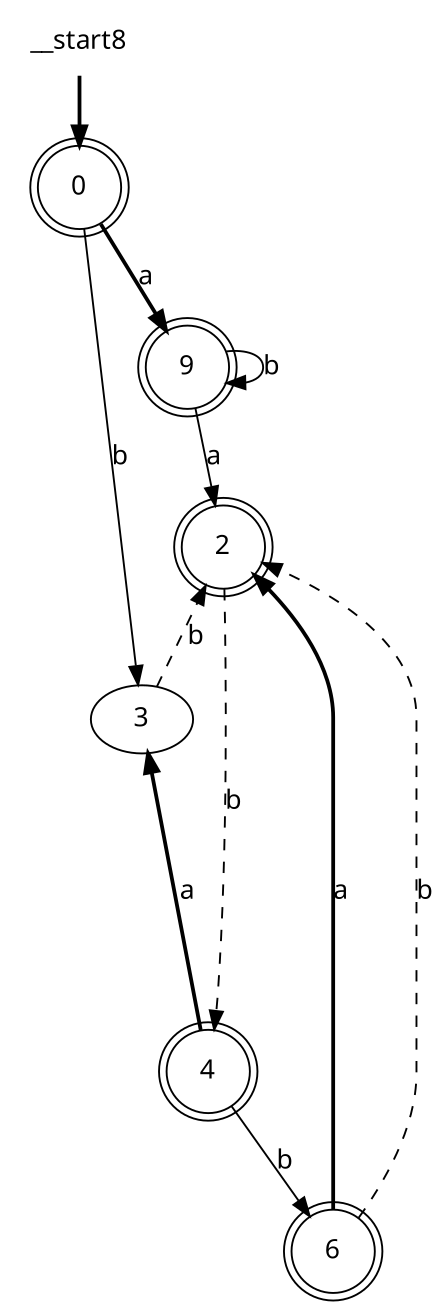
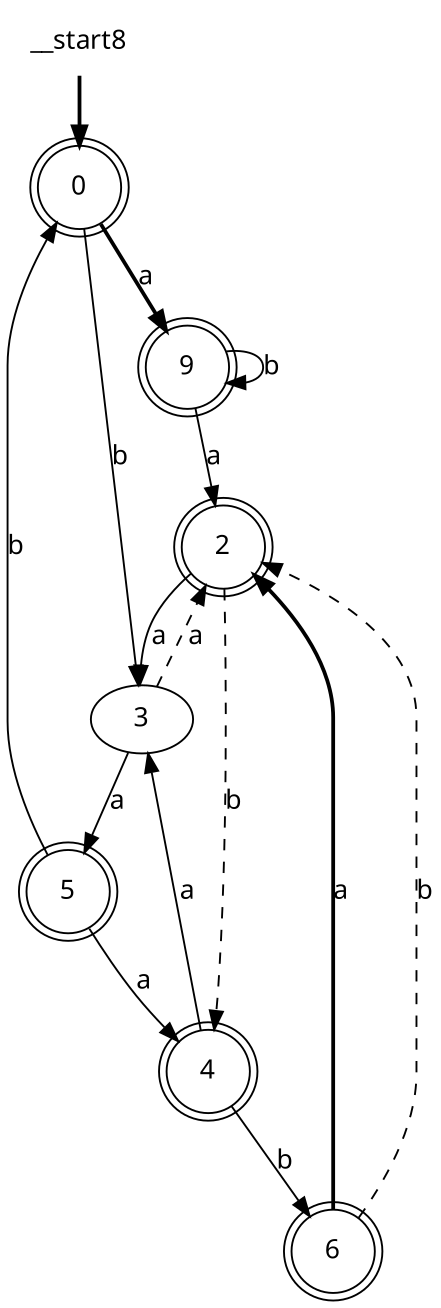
edge "2" -> "3": added, label "a"
edge "3" -> "2": label "b" -> "a"
node "5": added
edge "4" -> "3": style bold -> solid
